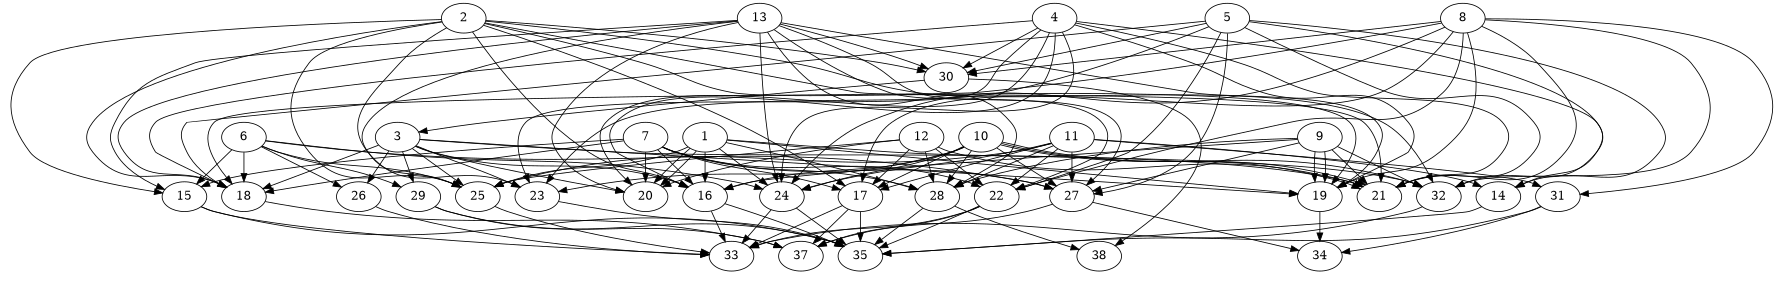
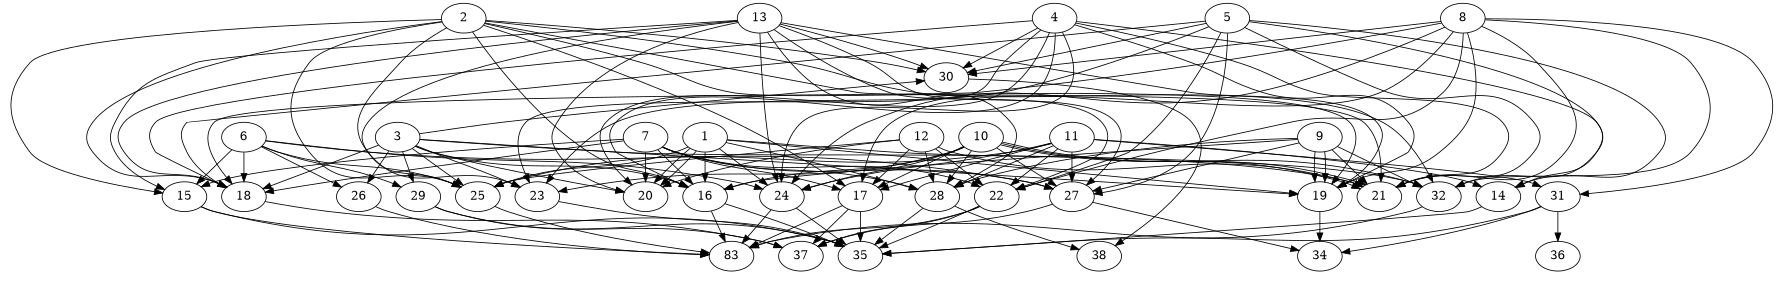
edge "30" -> "3": reversed
node "33": label "33" -> "83"
node "36": added
